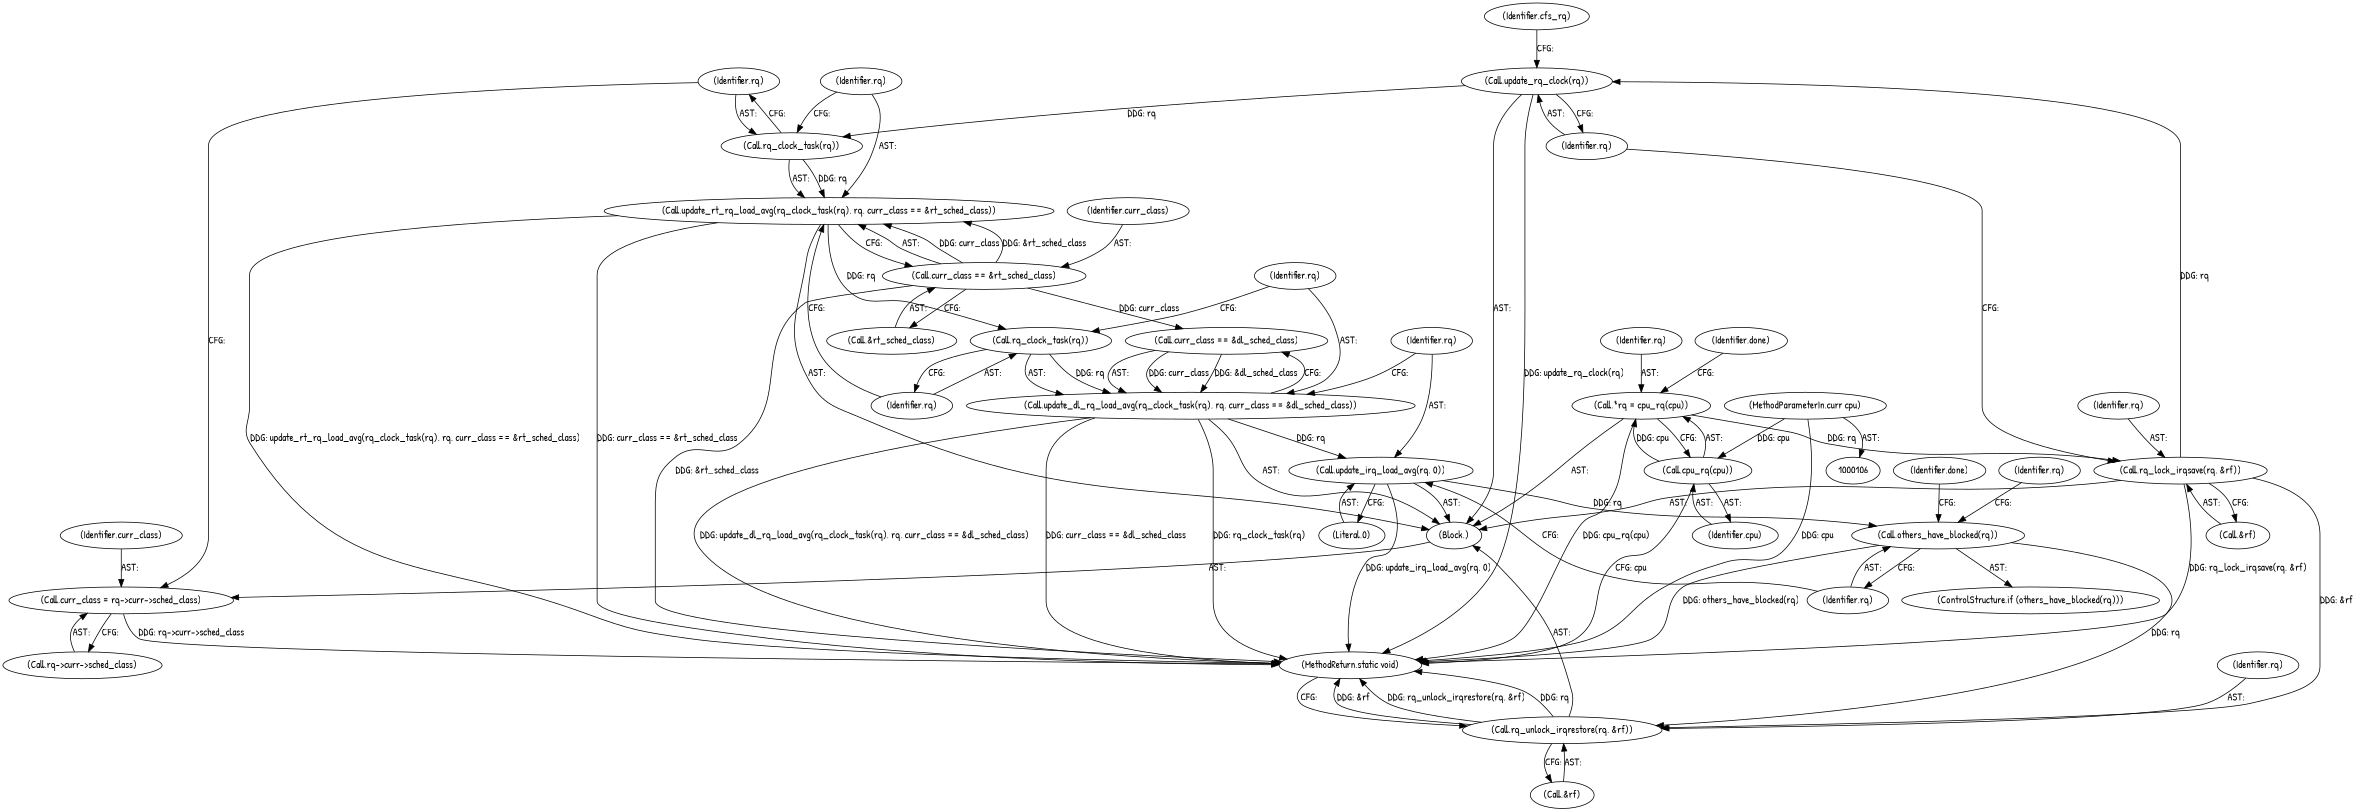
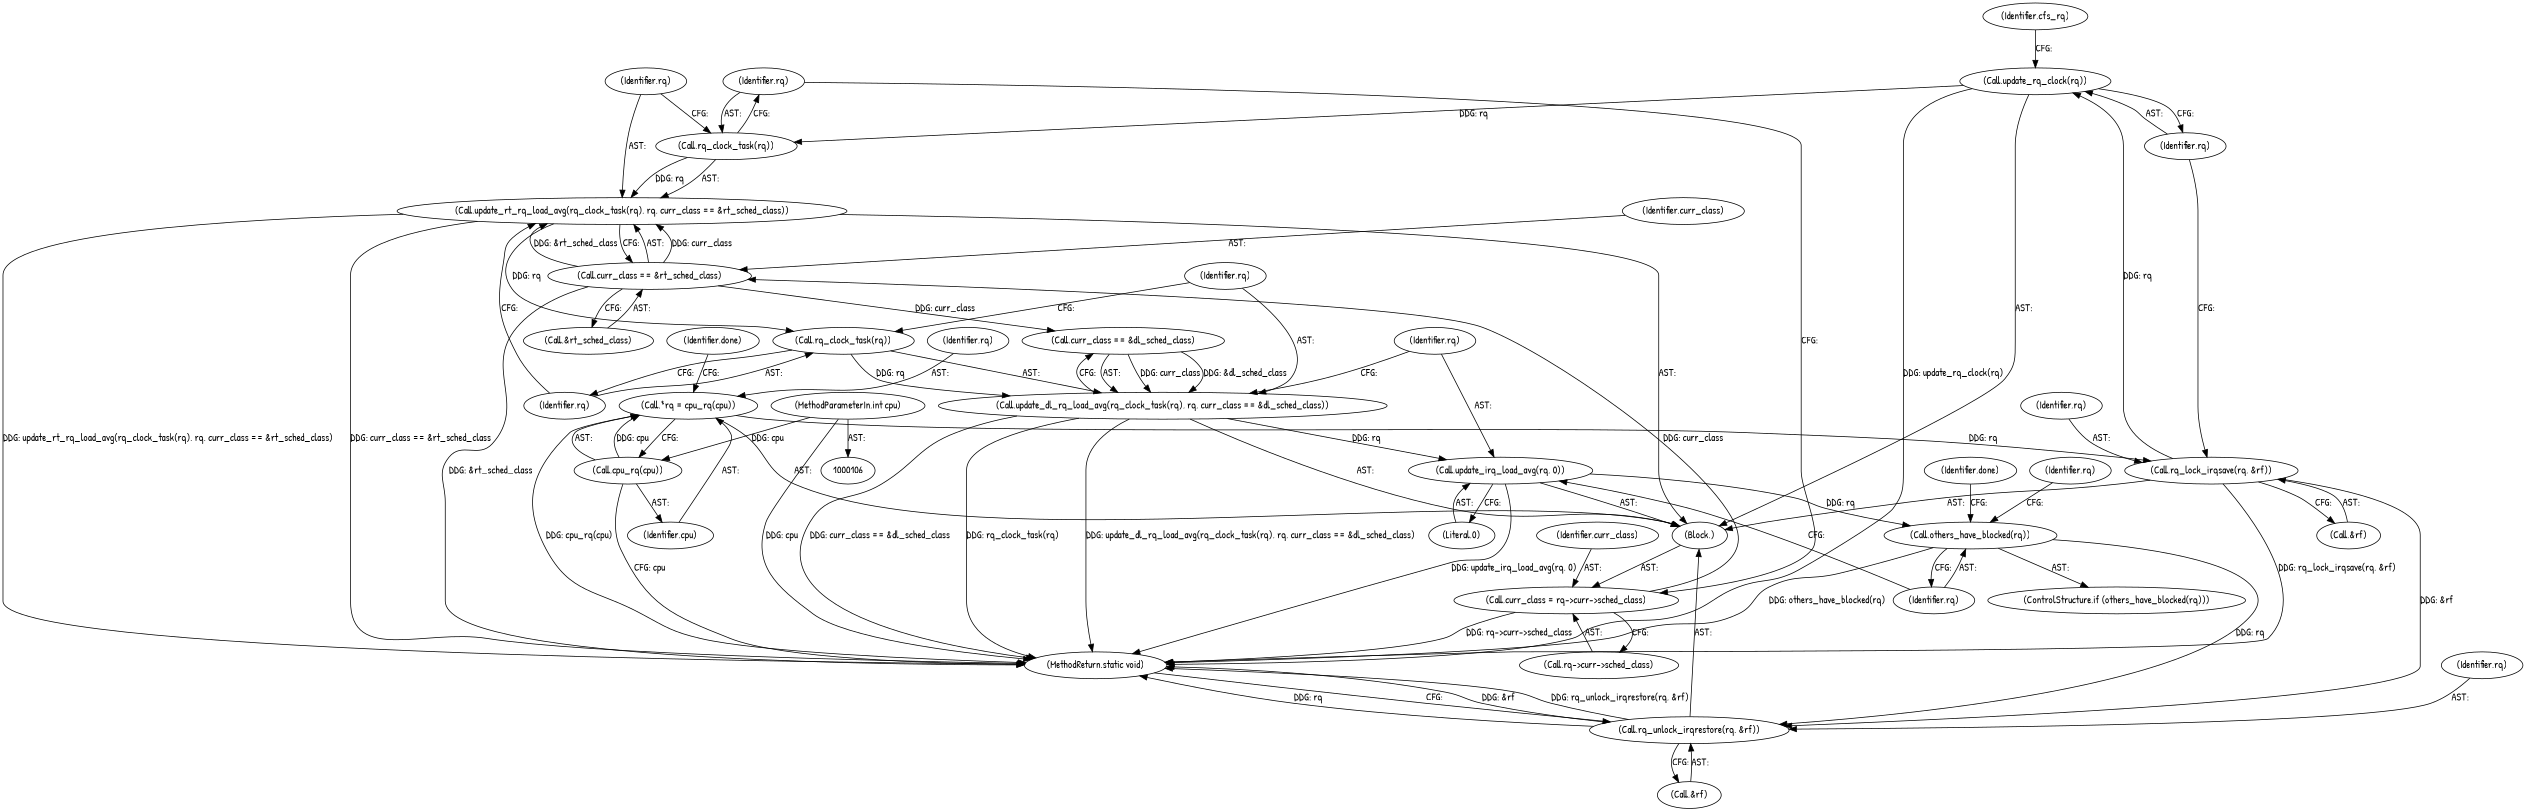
edge "(Call,curr_class = rq->curr->sched_class)" -> "(Call,curr_class == &rt_sched_class)": added, label "DDG: curr_class"
node "(MethodParameterIn,curr cpu)": label "(MethodParameterIn,curr cpu)" -> "(MethodParameterIn,int cpu)"
edge "(Identifier,cpu)" -> "(Call,cpu_rq(cpu))": now "(Identifier,cpu)" -> "(Call,*rq = cpu_rq(cpu))"
